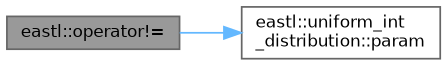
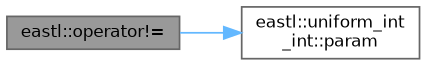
node "eastl::uniform_int _distribution::param": label "eastl::uniform_int _distribution::param" -> "eastl::uniform_int _int::param"
